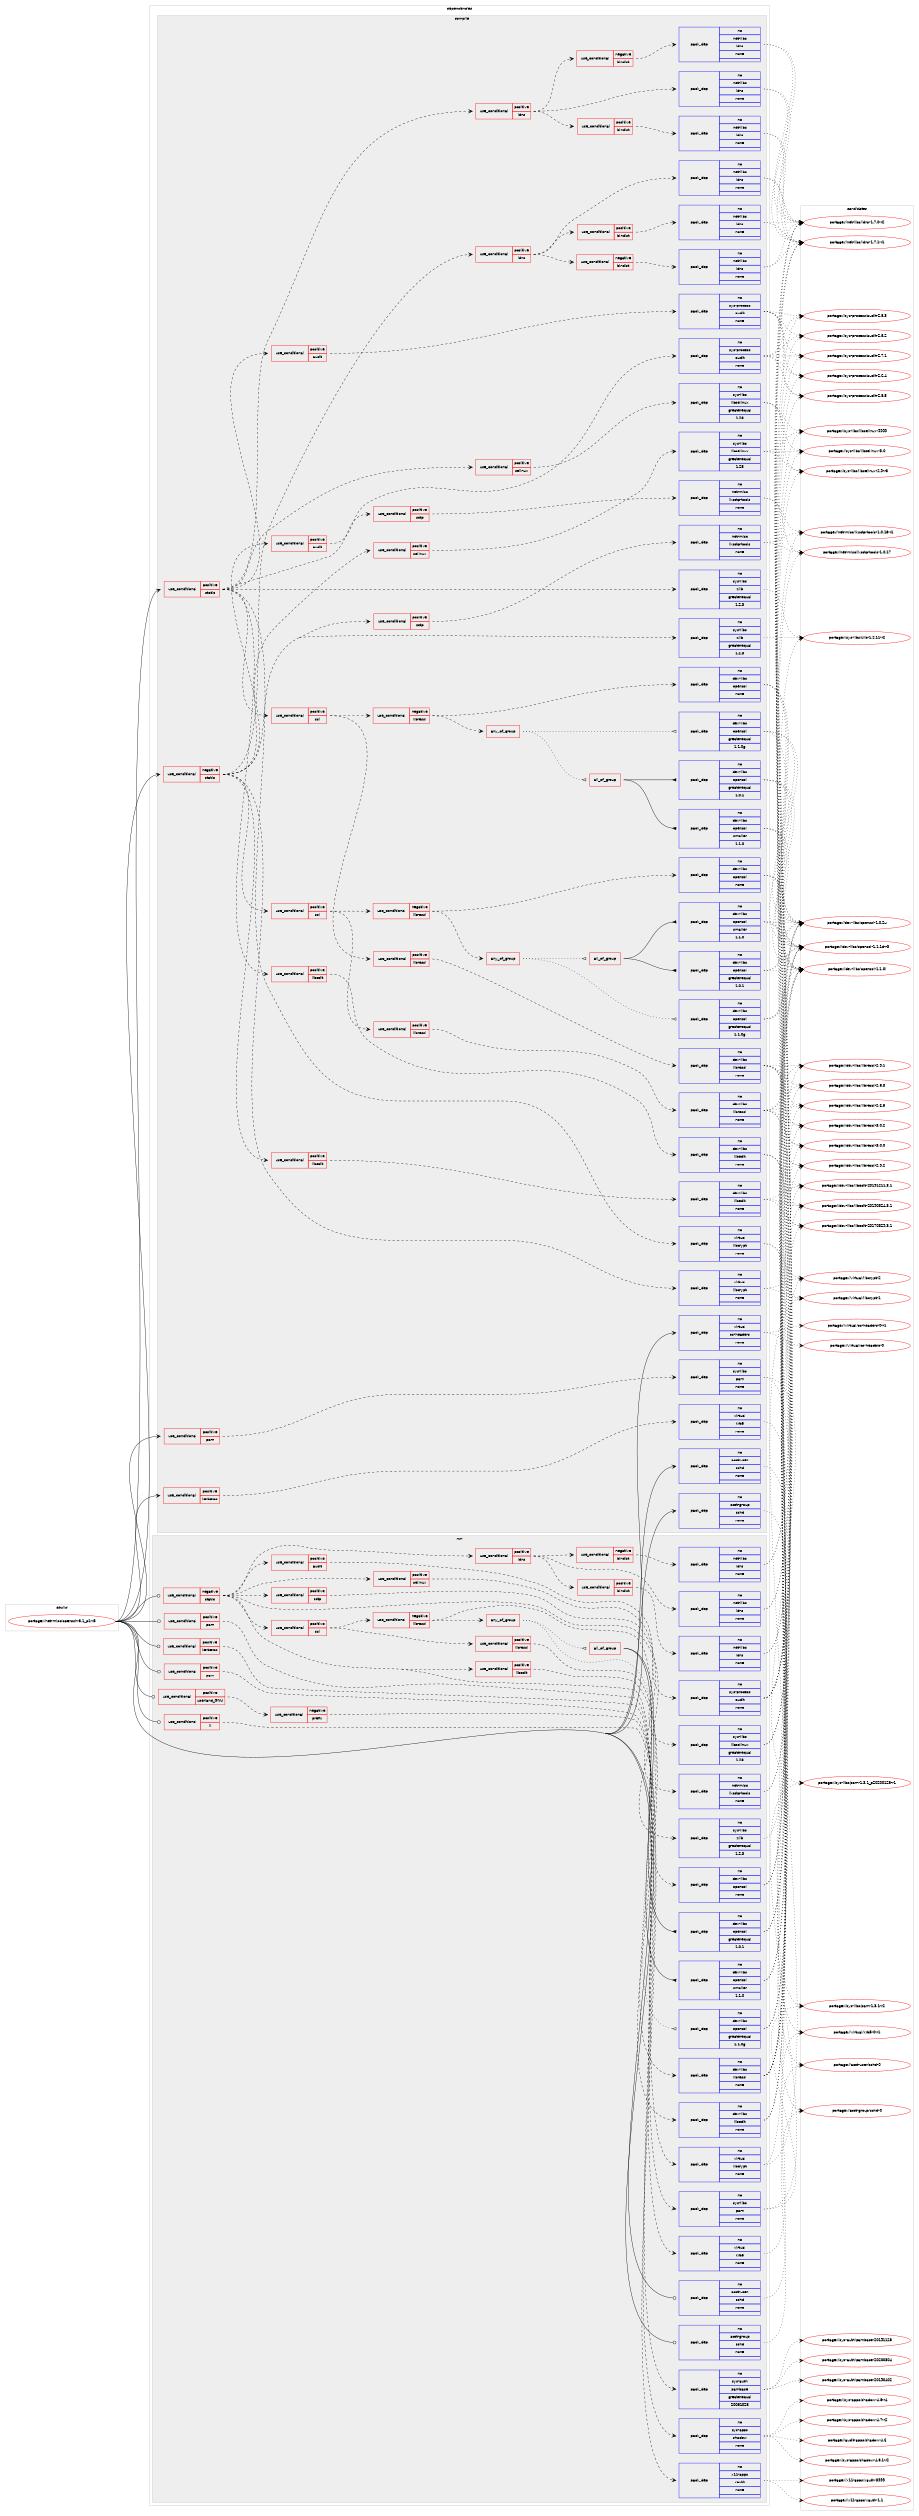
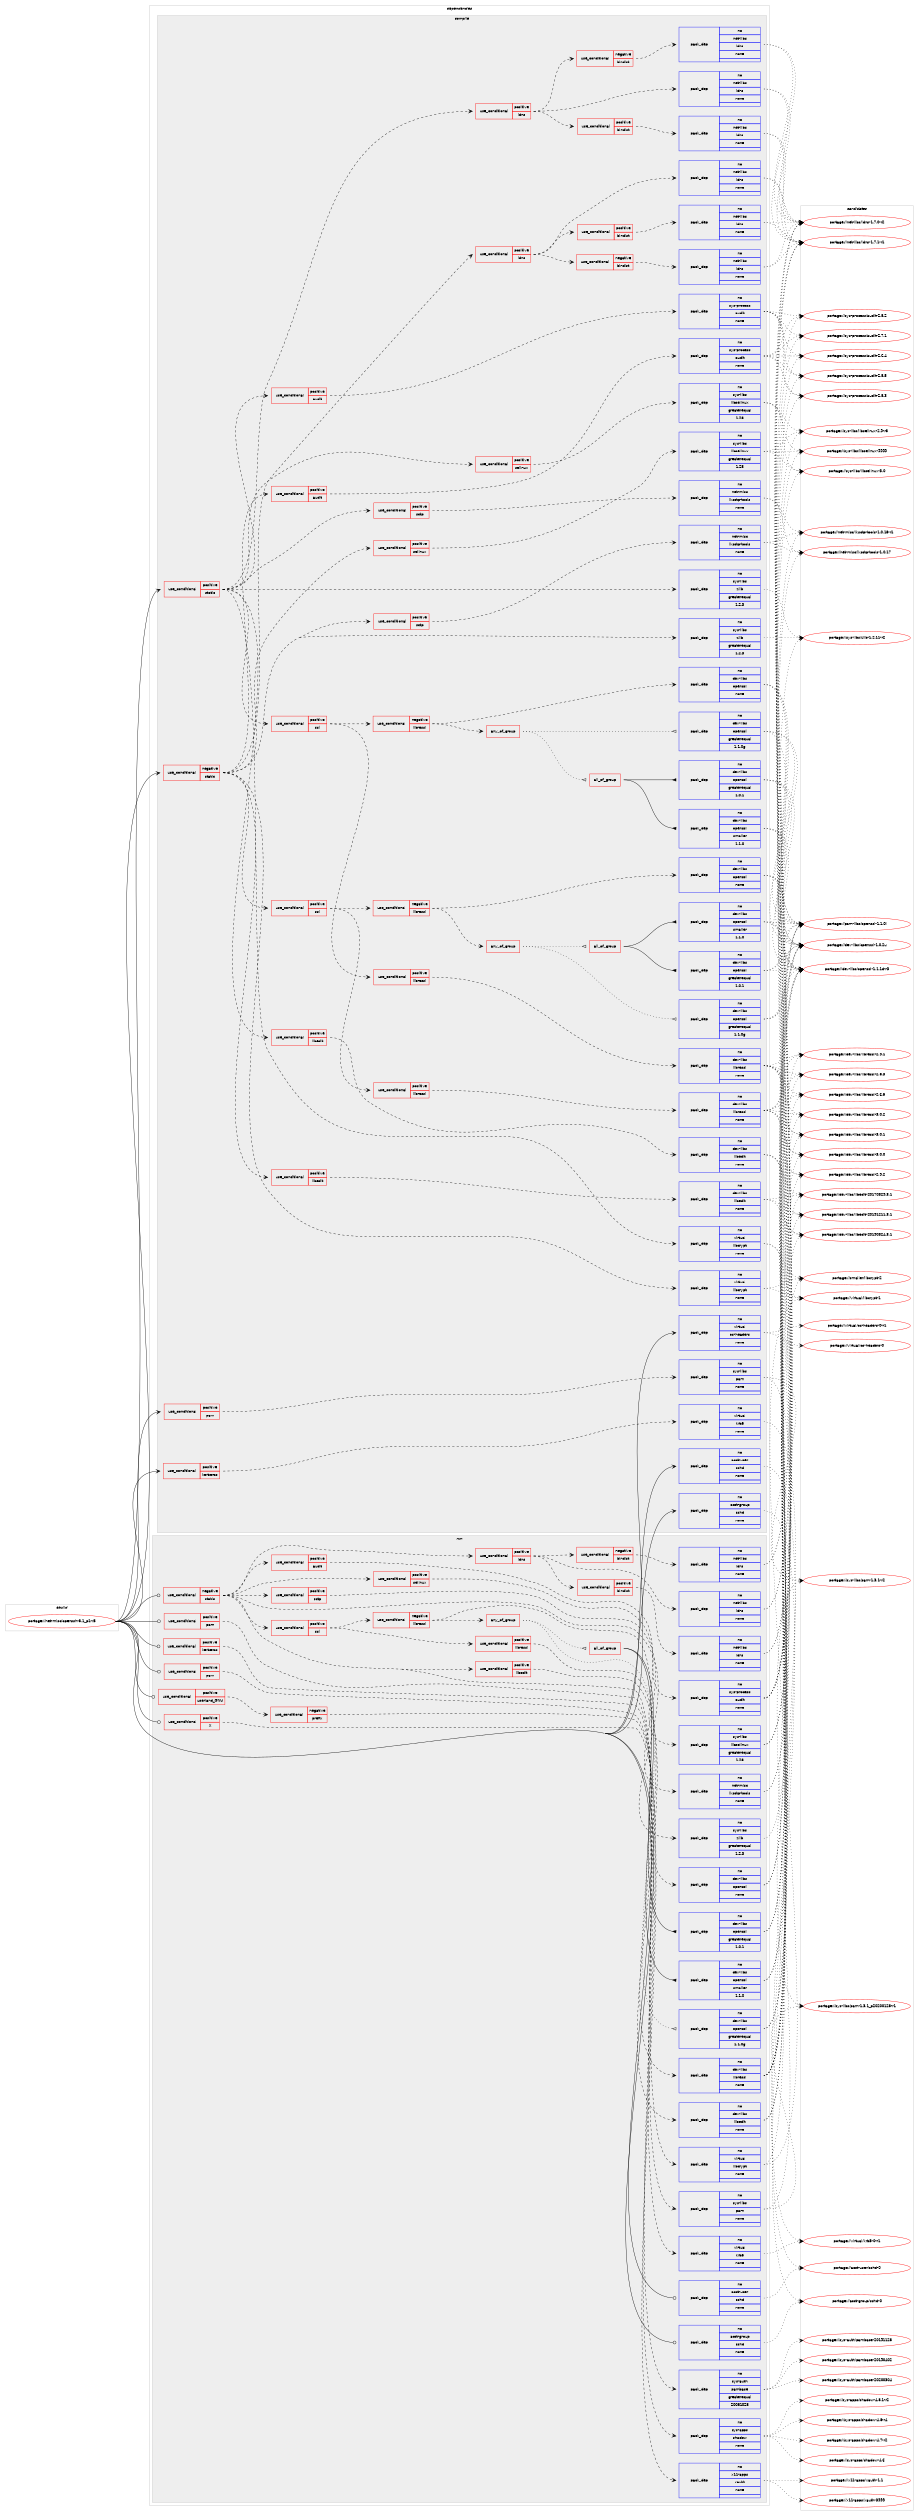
node "portage://dev-libs/openssl-1.1.0l": label "portage://dev-libs/openssl-1.1.0l" -> "portage://pam-libs/openssl-1.1.0l"
node "portage://dev-libs/libressl-3.0.1": added
node "portage://virtual/libcrypt-2": label "portage://virtual/libcrypt-2" -> "portage://smaller/libcrypt-2"
node "portage://audit-apps/shadow-4.6": label "portage://audit-apps/shadow-4.6" -> "portage://sys-apps/shadow-4.6"
